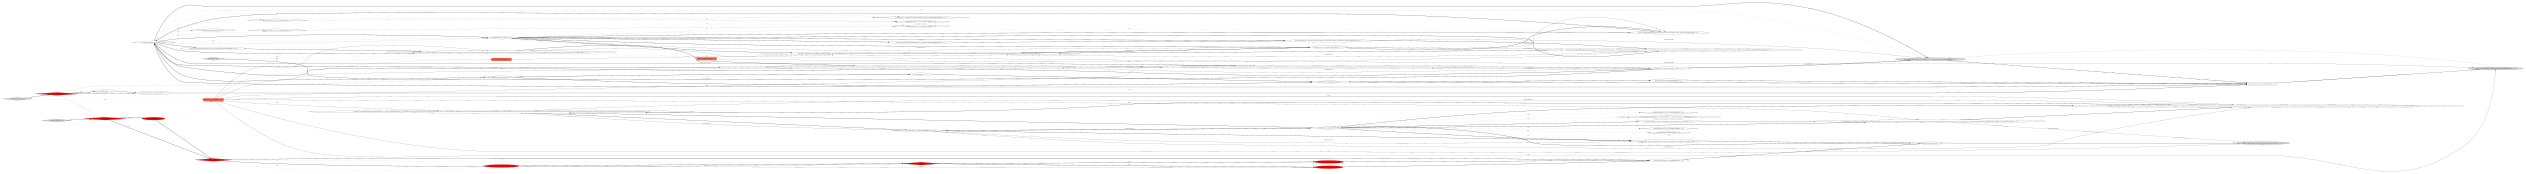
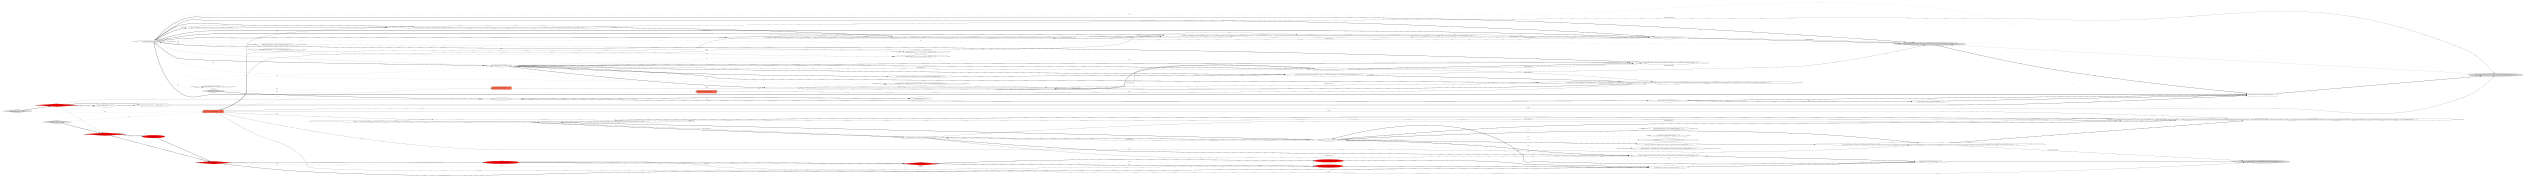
edge "return 0@@@3@@@['0', '0', '1']" -> "!flush(netOutBuffer)@@@4@@@['0', '0', '1']": removed
